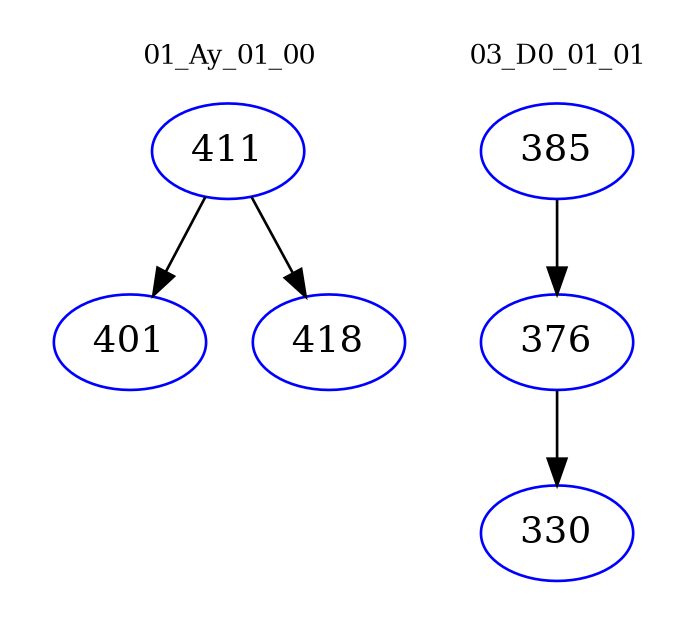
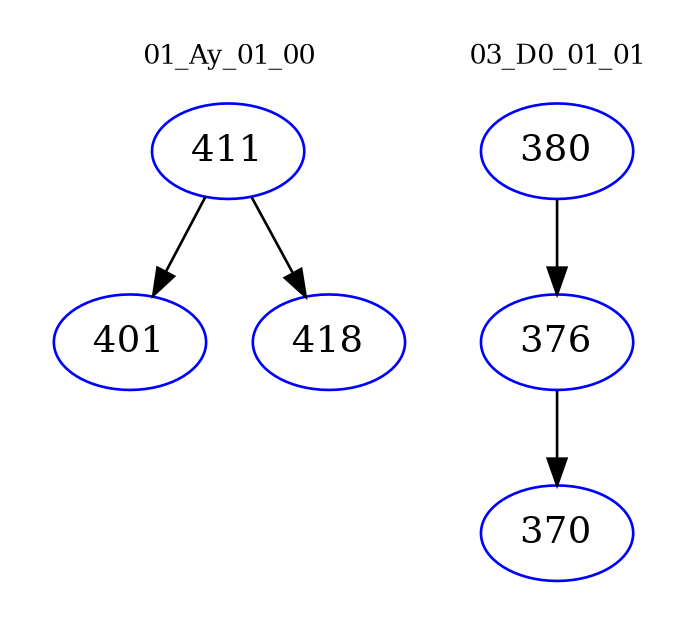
node "385": label "385" -> "380"
node "330": label "330" -> "370"
